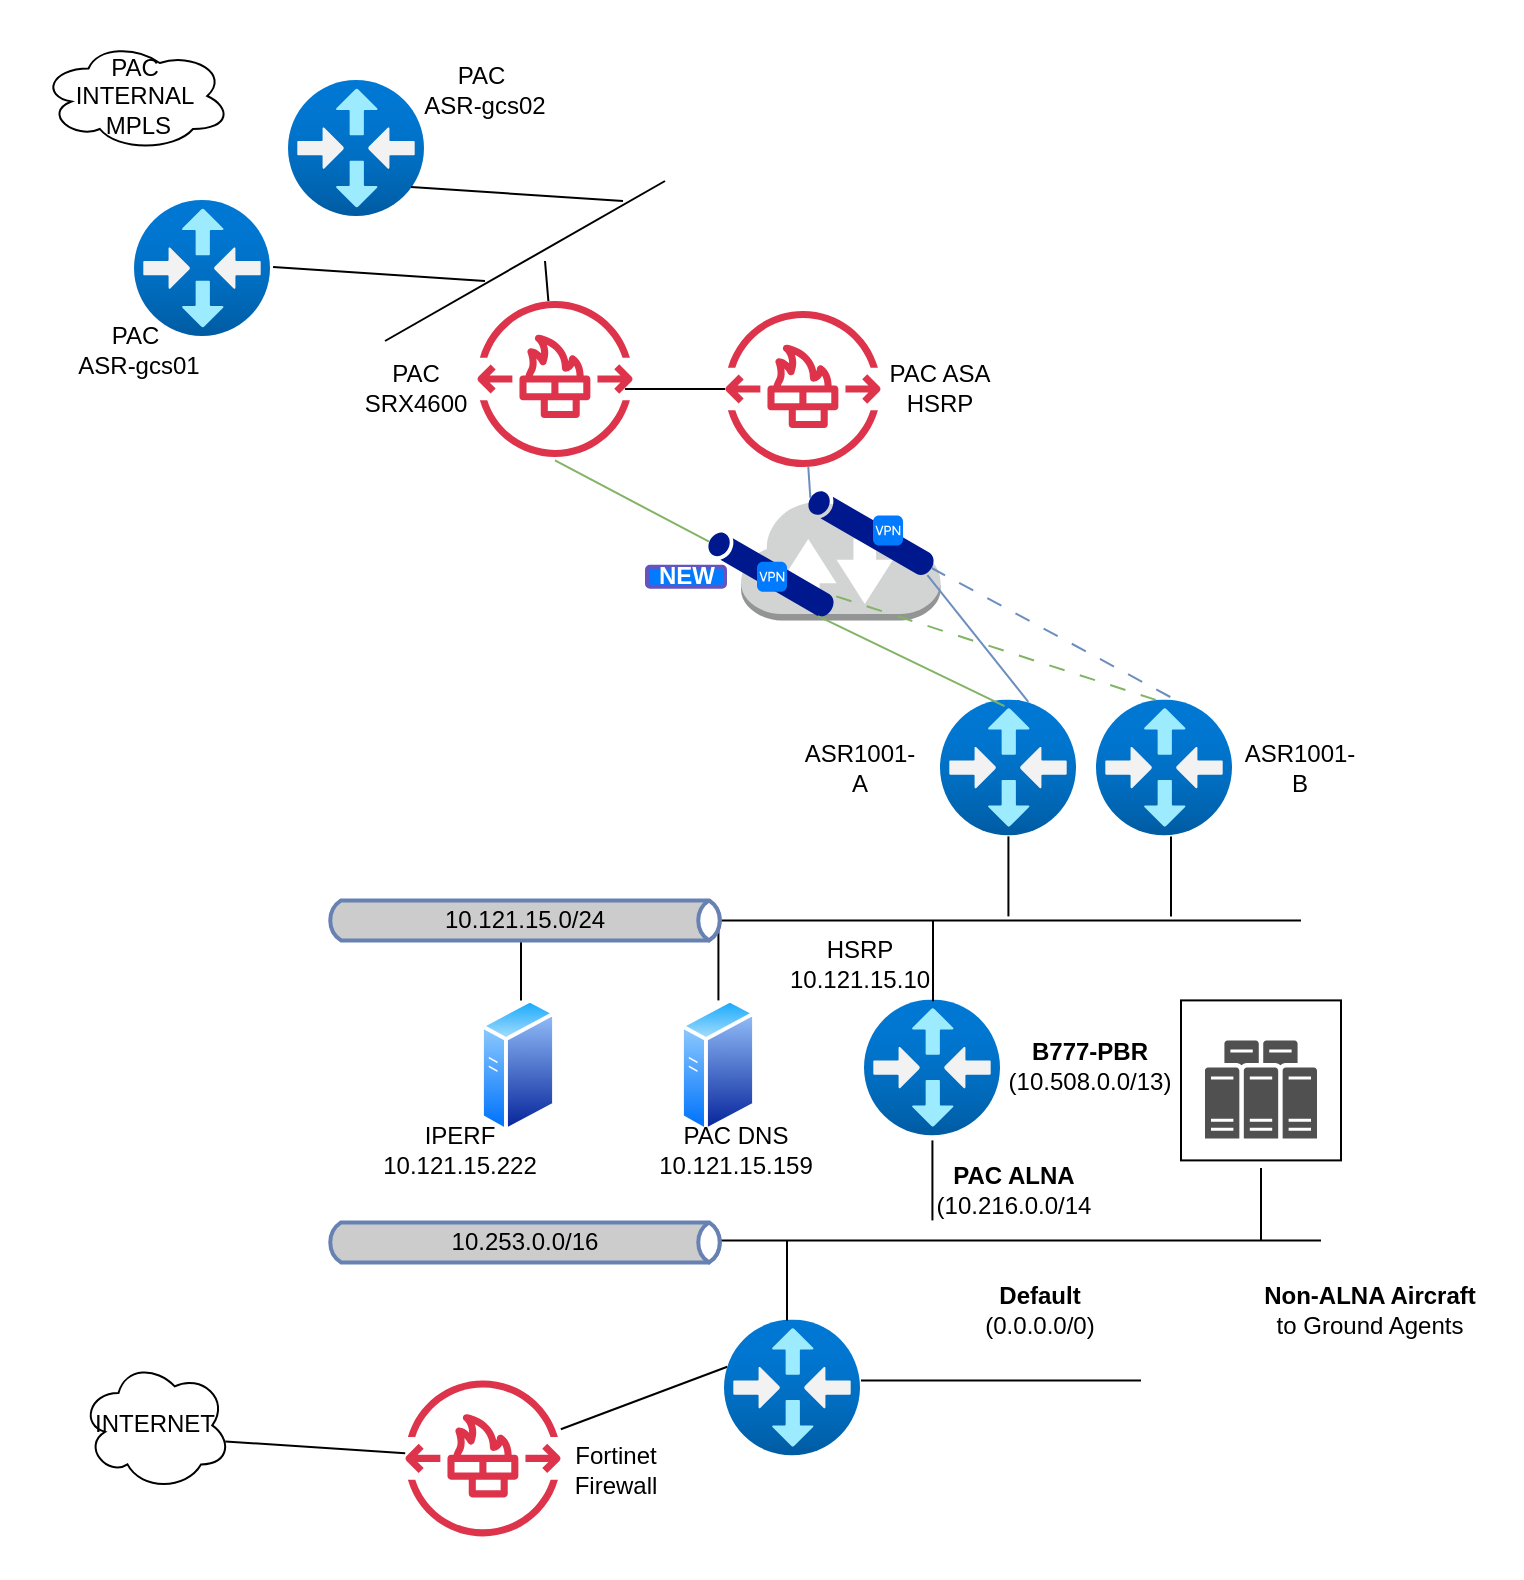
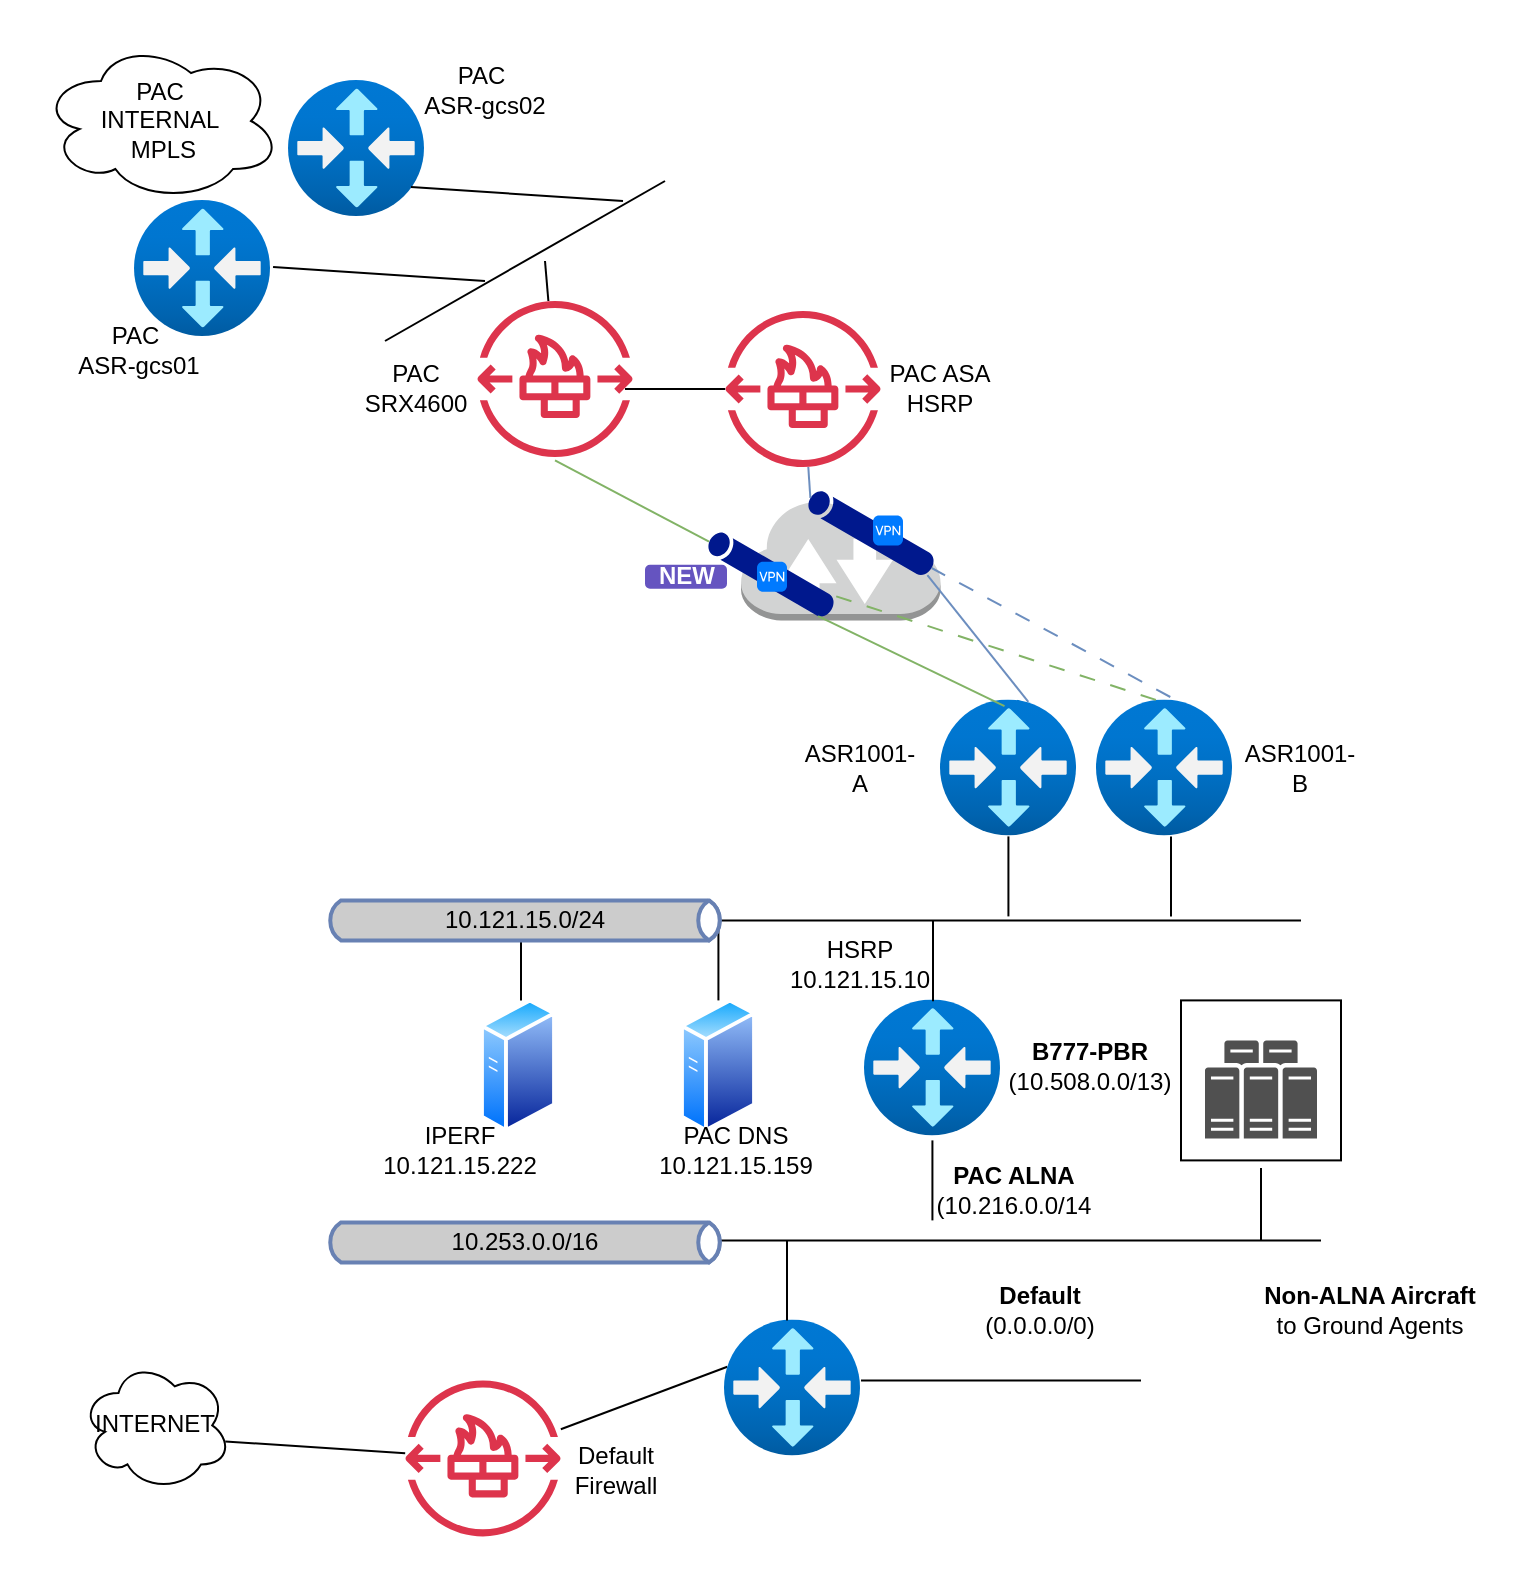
node "PAC INTERNAL MPLS": size 190x110 -> 240x160
node "NEW": fillcolor #007aff -> #6554c0
node "Fortinet Firewall": label "Fortinet Firewall" -> "Default Firewall"
